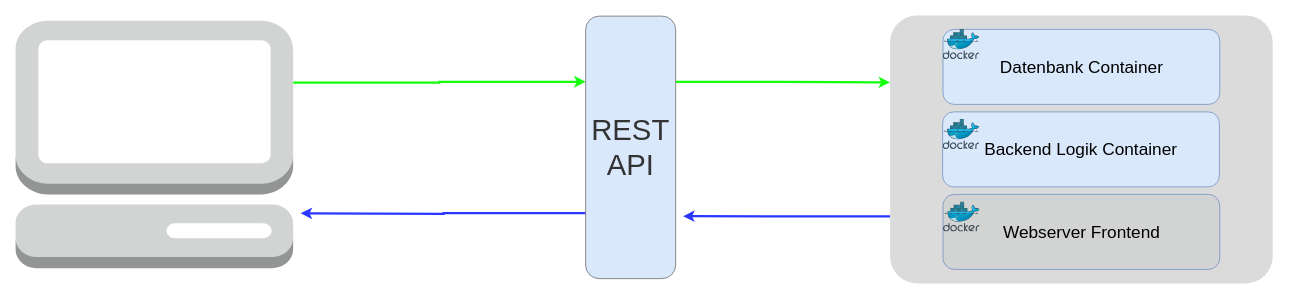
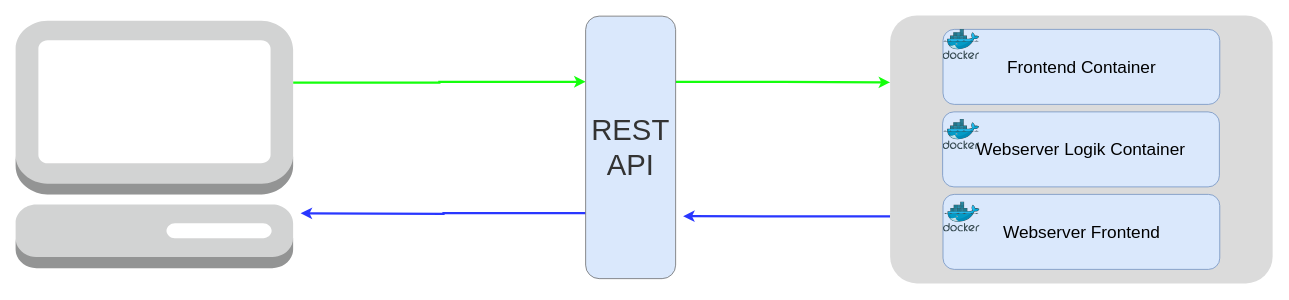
node "Datenbank Container": label "Datenbank Container" -> "Frontend Container"
node "Backend Logik Container": label "Backend Logik Container" -> "Webserver Logik Container"
node "Webserver Frontend": fillcolor #d2d3d3 -> #dae8fc
